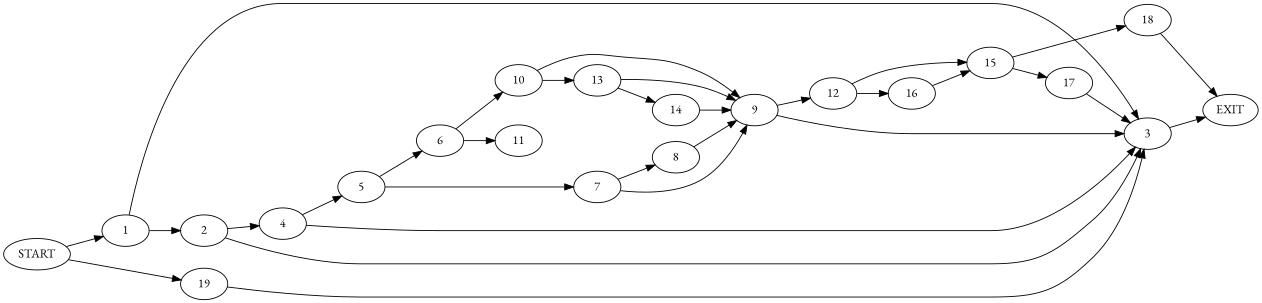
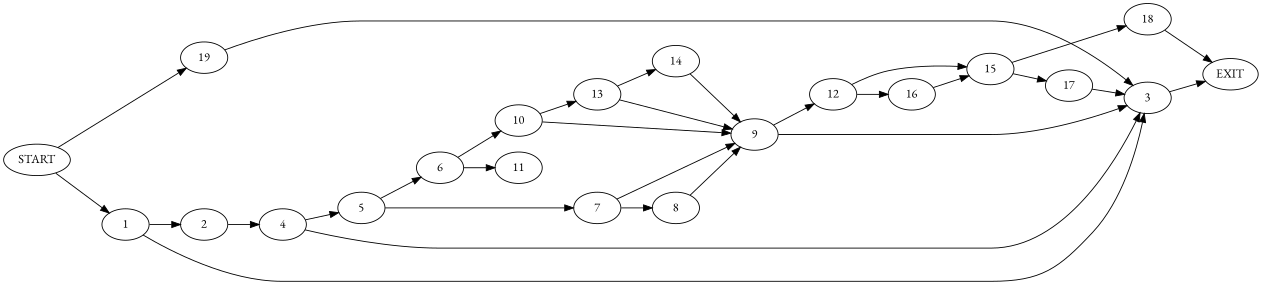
edge "2" -> "3": removed
